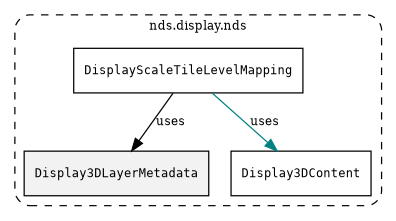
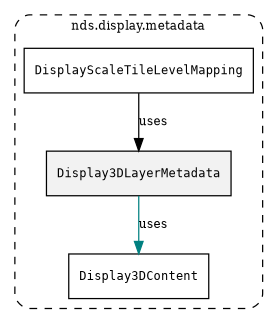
cluster "nds.display.nds": label "nds.display.nds" -> "nds.display.metadata"
edge "DisplayScaleTileLevelMapping" -> "Display3DContent": now "Display3DLayerMetadata" -> "Display3DContent"
